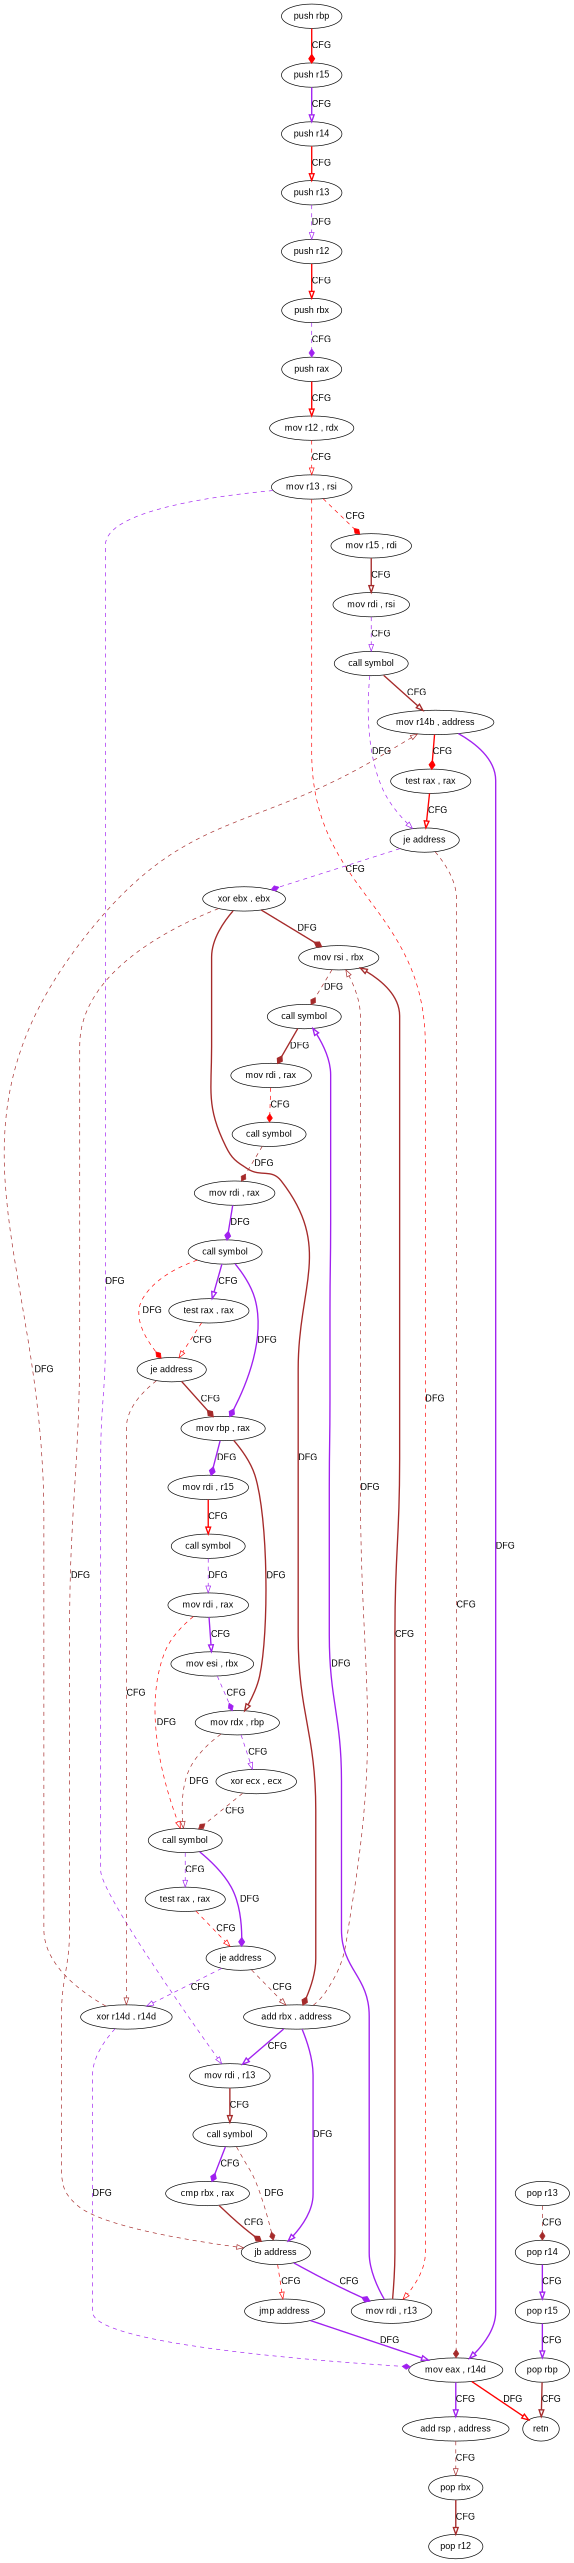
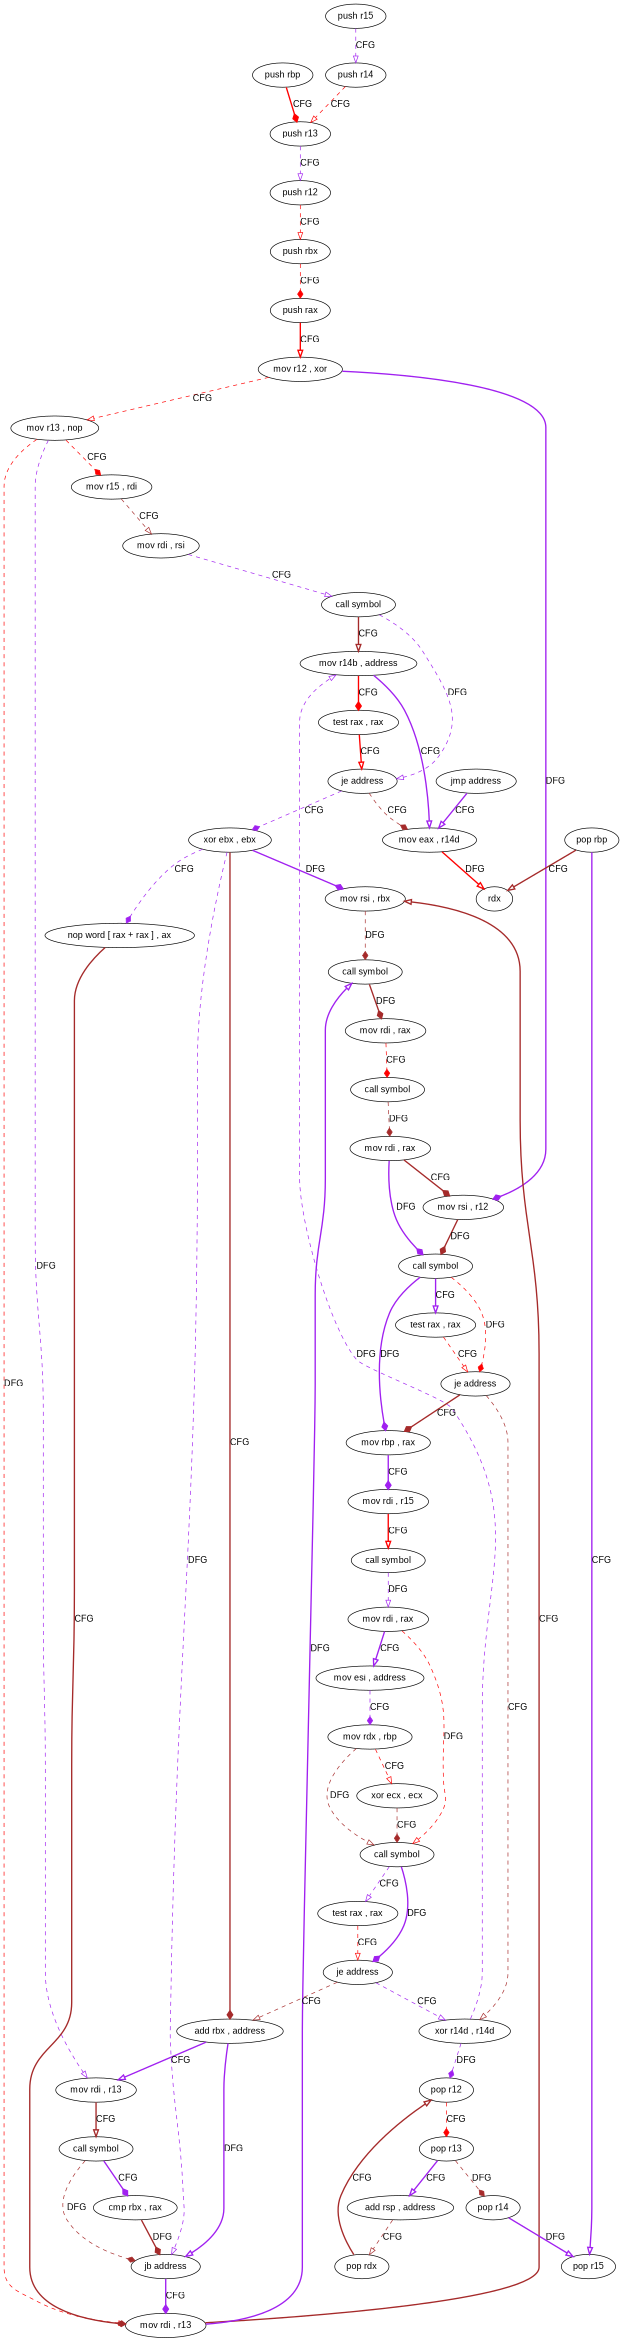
edge "push rbp" -> "push r15": now "push rbp" -> "push r13"
edge "push r15" -> "push r14": style bold -> dashed
edge "push r14" -> "push r13": style bold -> dashed
edge "push r13" -> "push r12": label "DFG" -> "CFG"
edge "push r12" -> "push rbx": style bold -> dashed
edge "push rbx" -> "push rax": color purple -> red
node "mov r12 , rdx": label "mov r12 , rdx" -> "mov r12 , xor"
node "mov r13 , rsi": label "mov r13 , rsi" -> "mov r13 , nop"
edge "mov r15 , rdi" -> "mov rdi , rsi": style bold -> dashed
edge "xor ebx , ebx" -> "mov rsi , rbx": color brown -> purple
node "nop word [ rax + rax ] , ax": added
node "mov rsi , r12": added
edge "xor r14d , r14d" -> "mov r14b , address": color brown -> purple
edge "mov rbp , rax" -> "mov rdi , r15": label "DFG" -> "CFG"
edge "xor ebx , ebx" -> "add rbx , address": label "DFG" -> "CFG"
edge "add rbx , address" -> "mov rsi , rbx": removed, label "DFG"
edge "mov r14b , address" -> "mov eax , r14d": label "DFG" -> "CFG"
edge "mov rbp , rax" -> "mov rdx , rbp": removed, label "DFG"
edge "xor ebx , ebx" -> "jb address": color brown -> purple
node "mov esi , rbx": label "mov esi , rbx" -> "mov esi , address"
edge "mov rdx , rbp" -> "xor ecx , ecx": color purple -> red
edge "pop r12" -> "pop r13": added, label "CFG"
edge "cmp rbx , rax" -> "jb address": label "CFG" -> "DFG"
edge "pop r13" -> "pop r14": label "CFG" -> "DFG"
edge "jb address" -> "jmp address": removed, label "CFG"
edge "pop r14" -> "pop r15": label "CFG" -> "DFG"
edge "xor r14d , r14d" -> "mov eax , r14d": now "xor r14d , r14d" -> "pop r12"
edge "pop r15" -> "pop rbp": reversed
edge "jmp address" -> "mov eax , r14d": label "DFG" -> "CFG"
edge "mov eax , r14d" -> "add rsp , address": now "pop r13" -> "add rsp , address"
node "retn": label "retn" -> "rdx"
node "pop rbx": label "pop rbx" -> "pop rdx"
